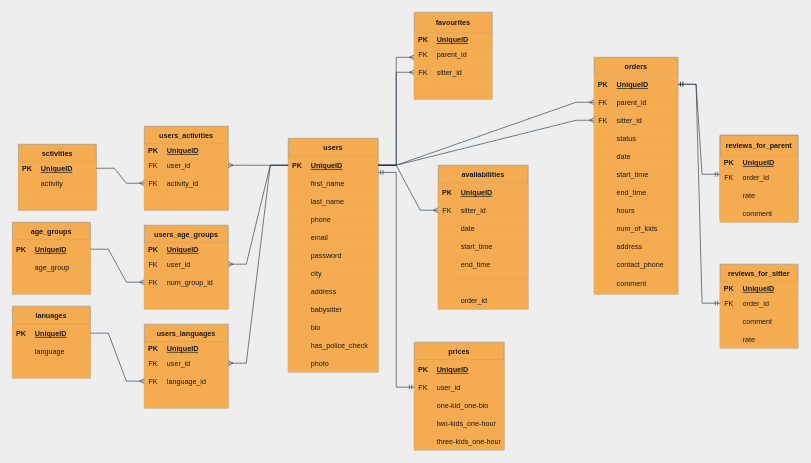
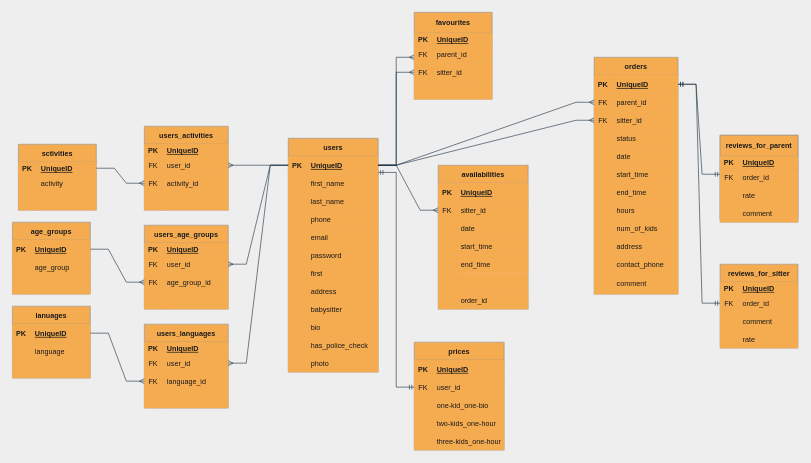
node "city": label "city" -> "first"
node "num_group_id": label "num_group_id" -> "age_group_id"
